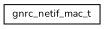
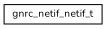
node "gnrc_netif_mac_t": label "gnrc_netif_mac_t" -> "gnrc_netif_netif_t"
